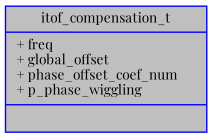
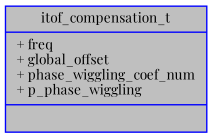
node "itof_compensation_t": text "+ phase_offset_coef_num" -> "+ phase_wiggling_coef_num"
